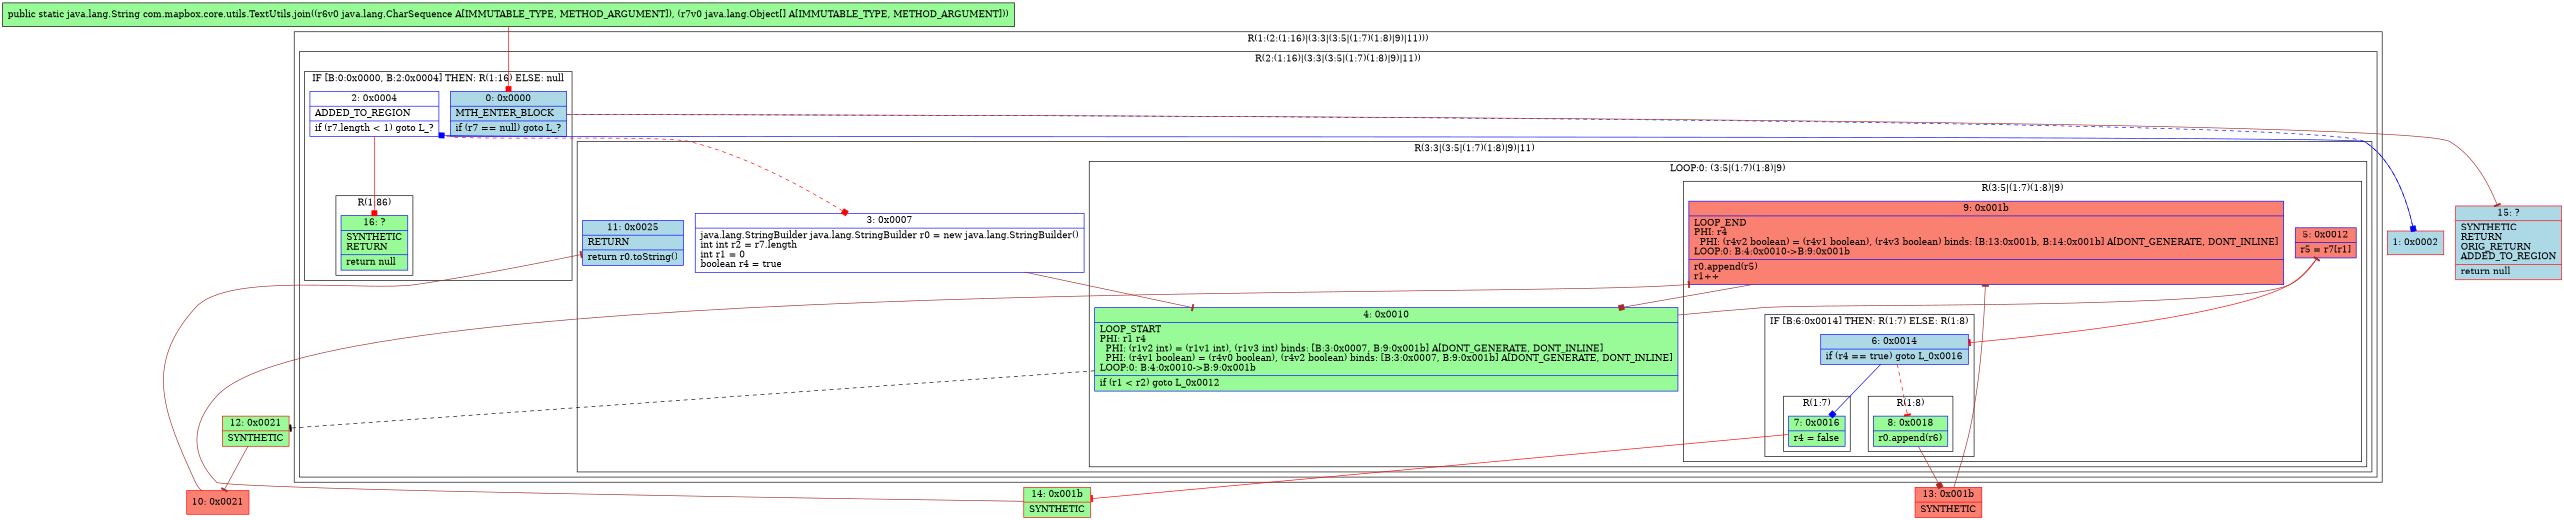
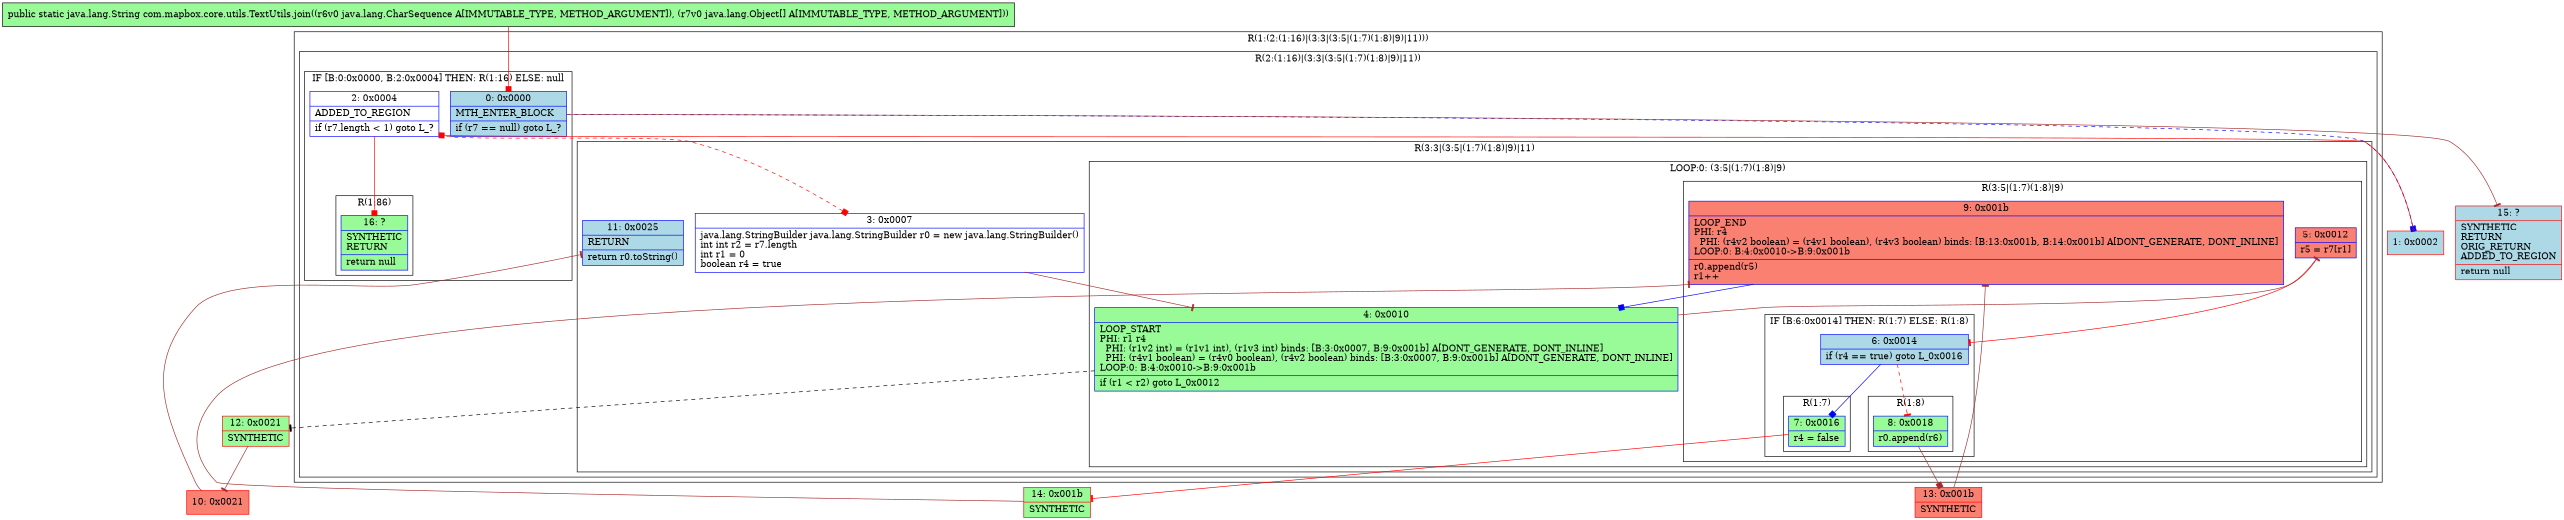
edge "1: 0x0002" -> "2: 0x0004": color blue -> red
edge "9: 0x001b" -> "4: 0x0010": color brown -> blue
